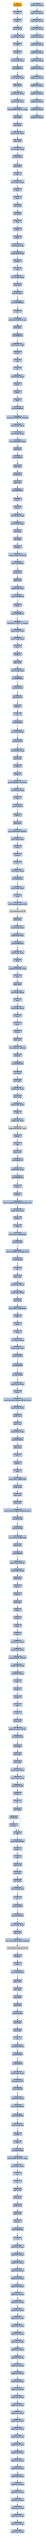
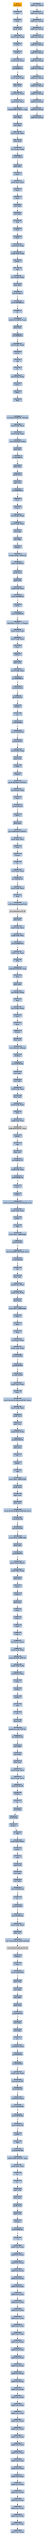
node "0x0040befb jcxz 0x0040befe": removed
edge "0x0040c423 notl %edx" -> "0x0040c428 popa": now "0x0040c423 notl %edx" -> "0x0040c425 notl %edx"
